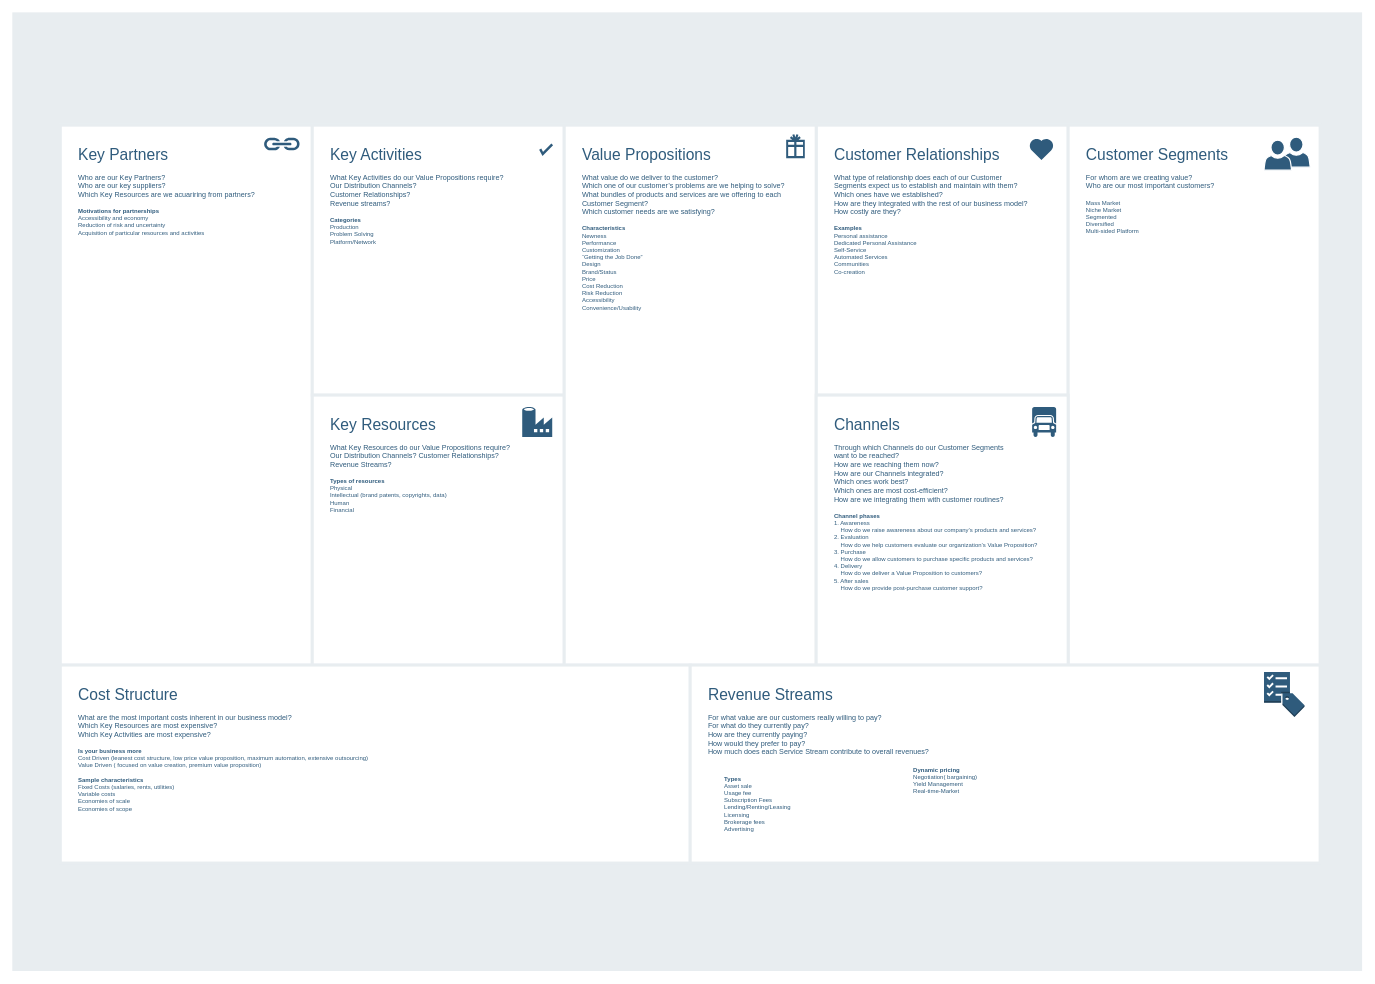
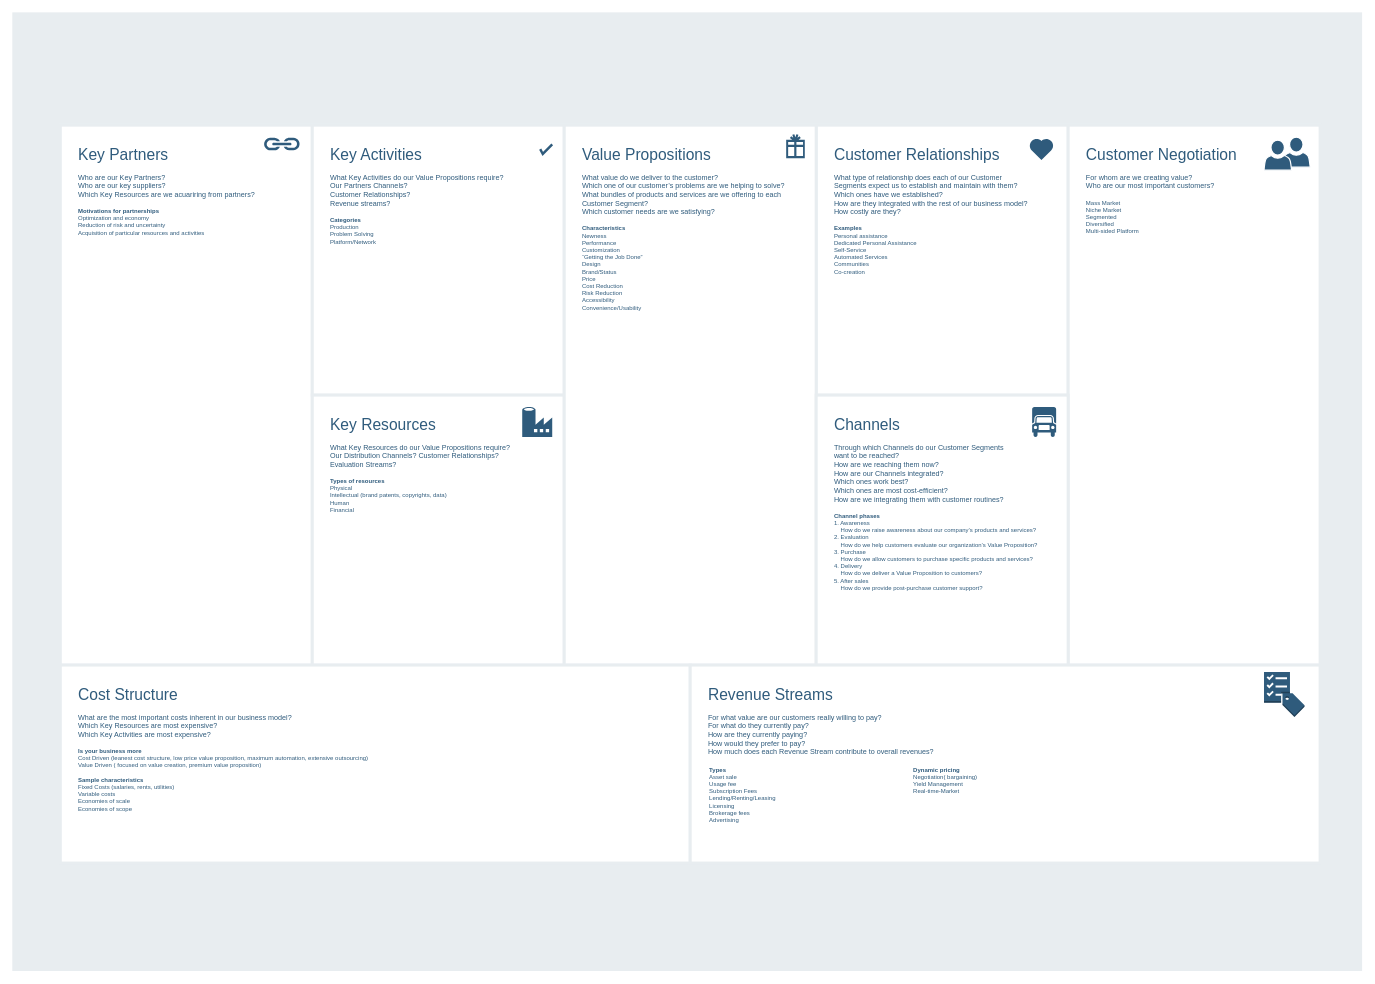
node "Key Partners Who are our Key Partners?Who are our key suppliers?Which Key Resources are we acuariring from partners? Motivations for partnerships Accessibility and economy Reduction of risk and uncertainty Acquisition of particular resources and activities": label "Key Partners Who are our Key Partners?Who are our key suppliers?Which Key Resources are we acuariring from partners? Motivations for partnerships Accessibility and economy Reduction of risk and uncertainty Acquisition of particular resources and activities" -> "Key Partners Who are our Key Partners?Who are our key suppliers?Which Key Resources are we acuariring from partners? Motivations for partnerships Optimization and economy Reduction of risk and uncertainty Acquisition of particular resources and activities"
node "Customer Segments For whom are we creating value? Who are our most important customers? Mass Market Niche Market Segmented Diversified Multi-sided Platform": label "Customer Segments For whom are we creating value? Who are our most important customers? Mass Market Niche Market Segmented Diversified Multi-sided Platform" -> "Customer Negotiation For whom are we creating value? Who are our most important customers? Mass Market Niche Market Segmented Diversified Multi-sided Platform"
node "Key Activities What Key Activities do our Value Propositions require? Our Distribution Channels? Customer Relationships? Revenue streams? Categories Production Problem Solving Platform/Network": label "Key Activities What Key Activities do our Value Propositions require? Our Distribution Channels? Customer Relationships? Revenue streams? Categories Production Problem Solving Platform/Network" -> "Key Activities What Key Activities do our Value Propositions require? Our Partners Channels? Customer Relationships? Revenue streams? Categories Production Problem Solving Platform/Network"
node "Key Resources What Key Resources do our Value Propositions require? Our Distribution Channels? Customer Relationships? Revenue Streams? Types of resources Physical Intellectual (brand patents, copyrights, data) Human Financial": label "Key Resources What Key Resources do our Value Propositions require? Our Distribution Channels? Customer Relationships? Revenue Streams? Types of resources Physical Intellectual (brand patents, copyrights, data) Human Financial" -> "Key Resources What Key Resources do our Value Propositions require? Our Distribution Channels? Customer Relationships? Evaluation Streams? Types of resources Physical Intellectual (brand patents, copyrights, data) Human Financial"
node "Revenue Streams For what value are our customers really willing to pay? For what do they currently pay? How are they currently paying? How would they prefer to pay? How much does each Service Stream contribute to overall revenues?": label "Revenue Streams For what value are our customers really willing to pay? For what do they currently pay? How are they currently paying? How would they prefer to pay? How much does each Service Stream contribute to overall revenues?" -> "Revenue Streams For what value are our customers really willing to pay? For what do they currently pay? How are they currently paying? How would they prefer to pay? How much does each Revenue Stream contribute to overall revenues?"
node "Types Asset sale Usage fee Subscription Fees Lending/Renting/Leasing Licensing Brokerage fees Advertising": moved (762, 804) -> (747, 795)
